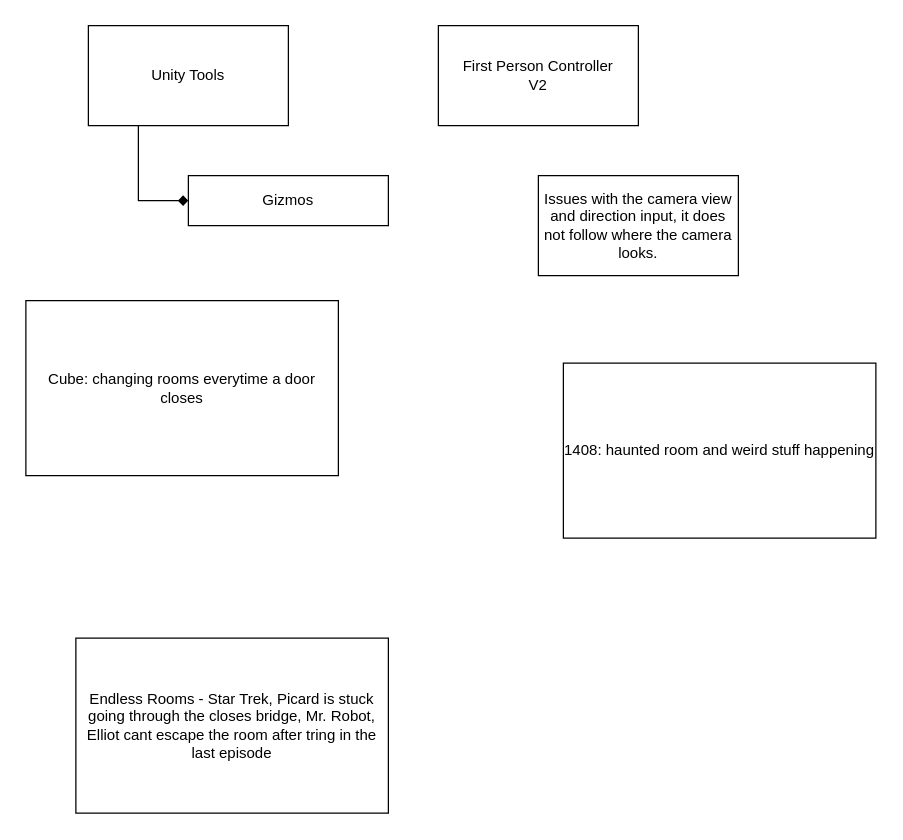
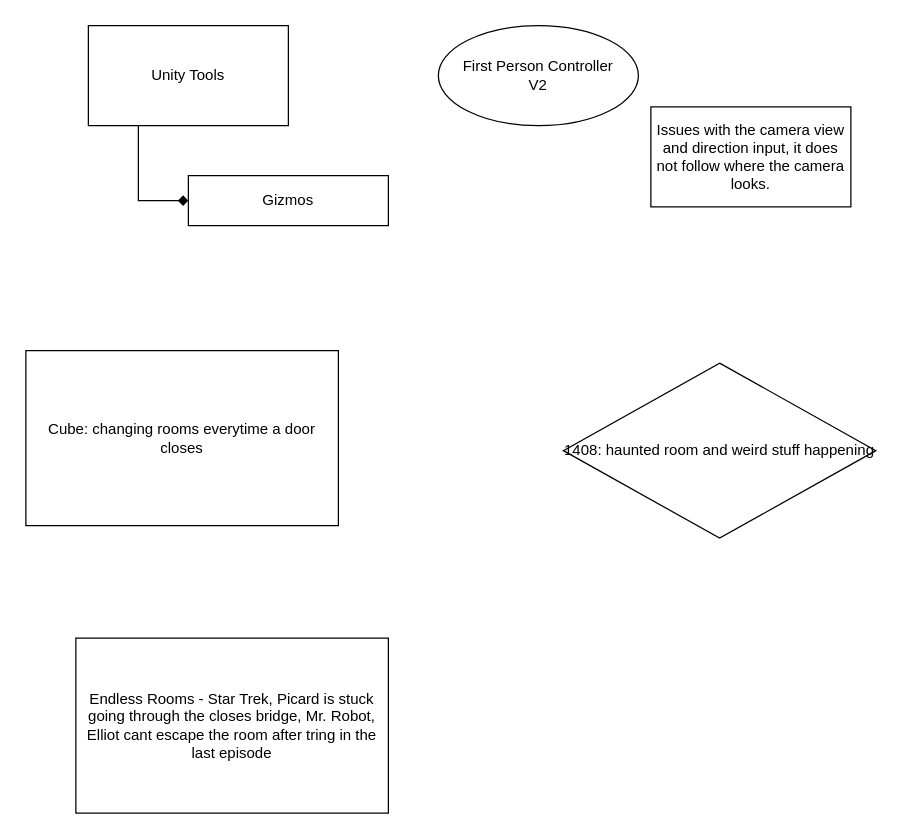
node "First Person Controller V2": shape rectangle -> ellipse
node "Issues with the camera view and direction input, it does not follow where the camera looks.": moved (638, 226) -> (751, 157)
node "Cube: changing rooms everytime a door closes": moved (182, 388) -> (182, 438)
node "1408: haunted room and weird stuff happening": shape rectangle -> diamond
